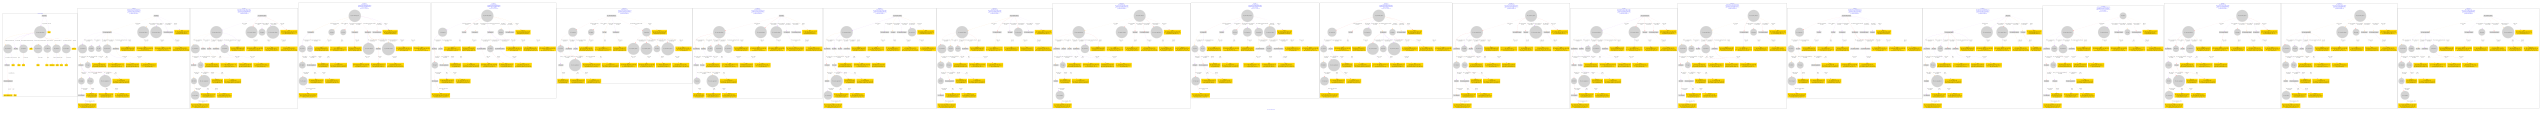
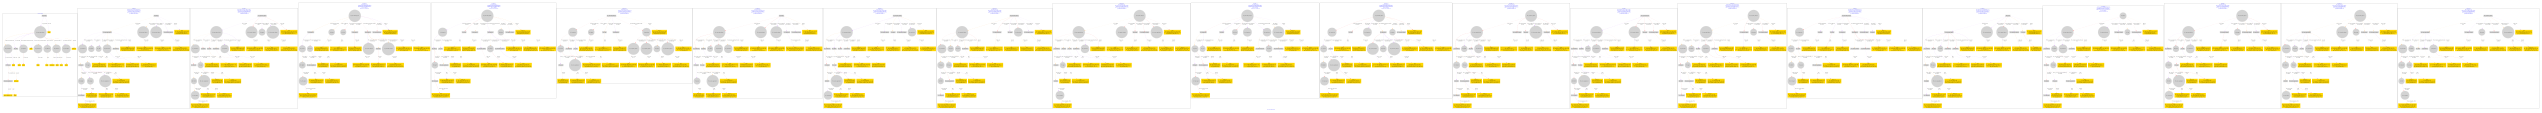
node "auther_uri": added
